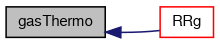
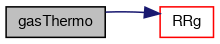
edge "RRg" -> "gasThermo": reversed
